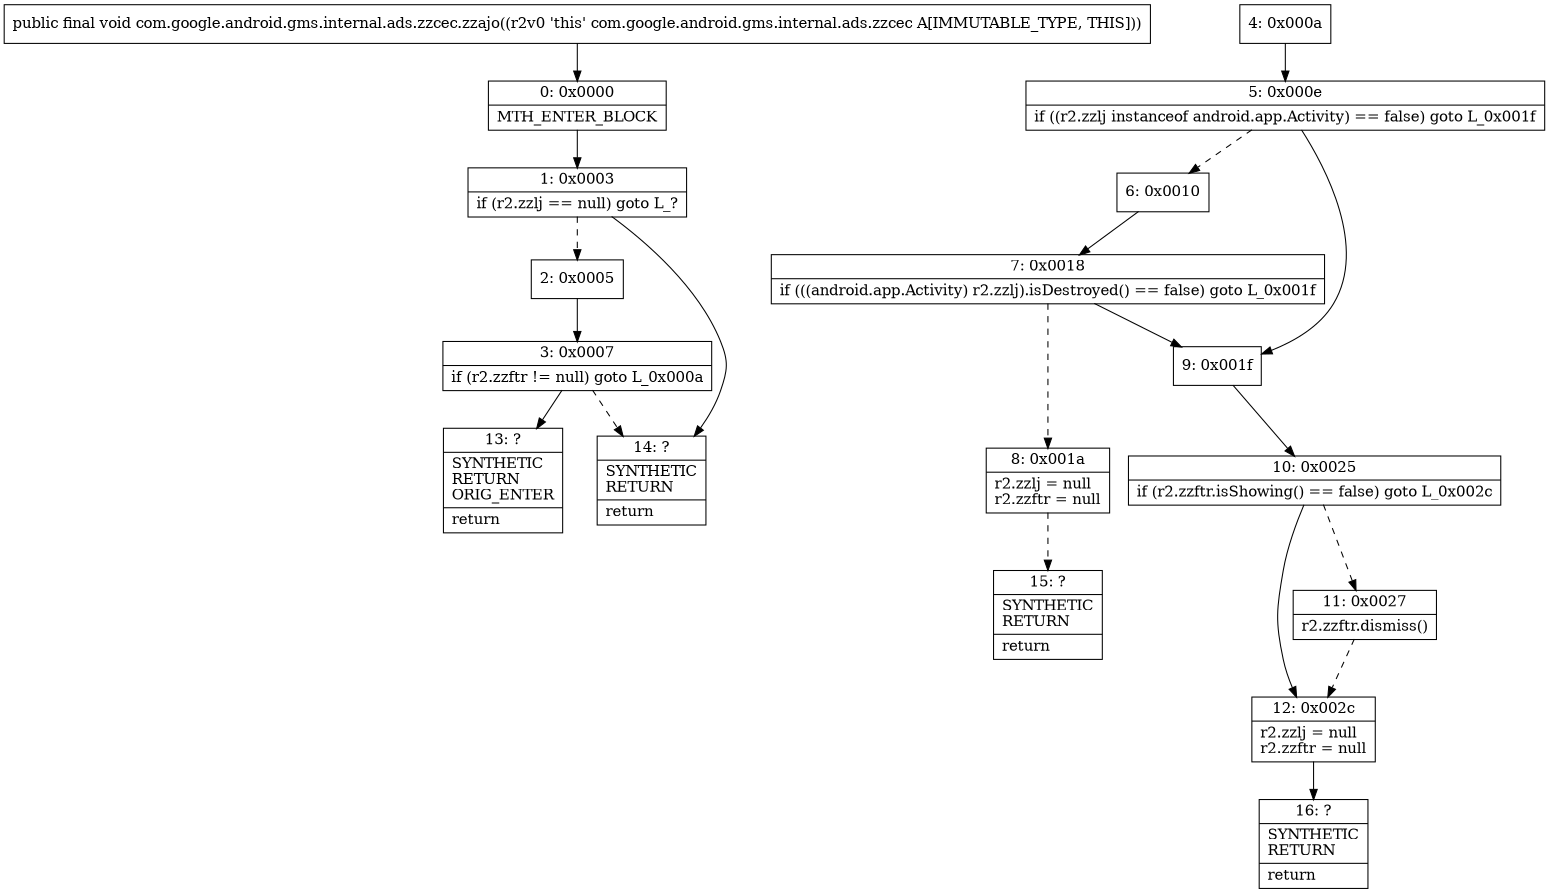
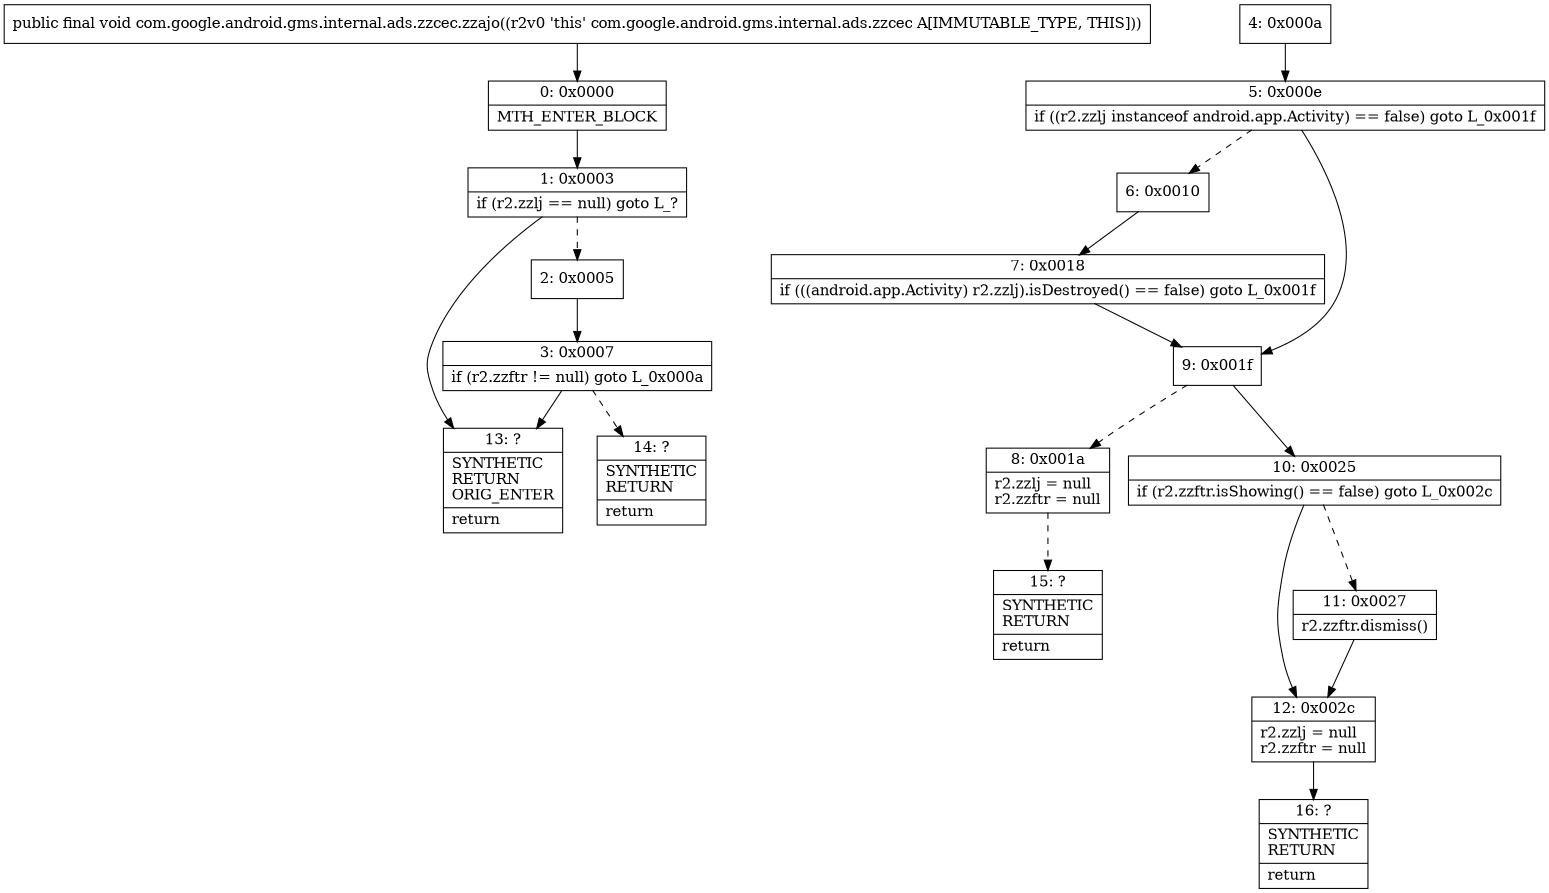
edge "1: 0x0003" -> "14: ?": now "1: 0x0003" -> "13: ?"
edge "7: 0x0018" -> "8: 0x001a": now "9: 0x001f" -> "8: 0x001a"
edge "11: 0x0027" -> "12: 0x002c": style dashed -> solid
